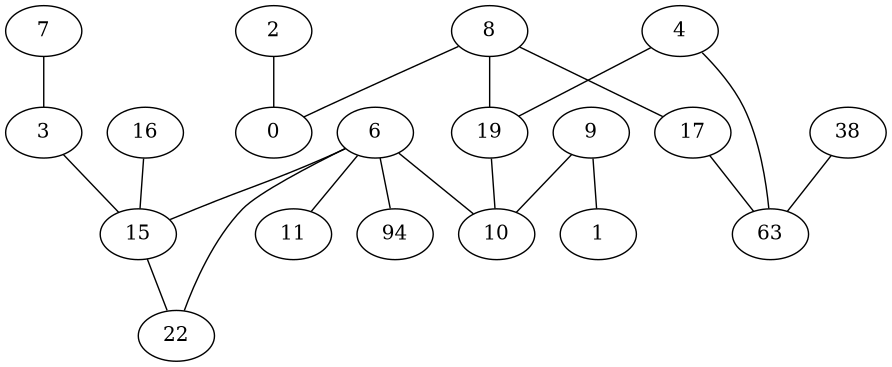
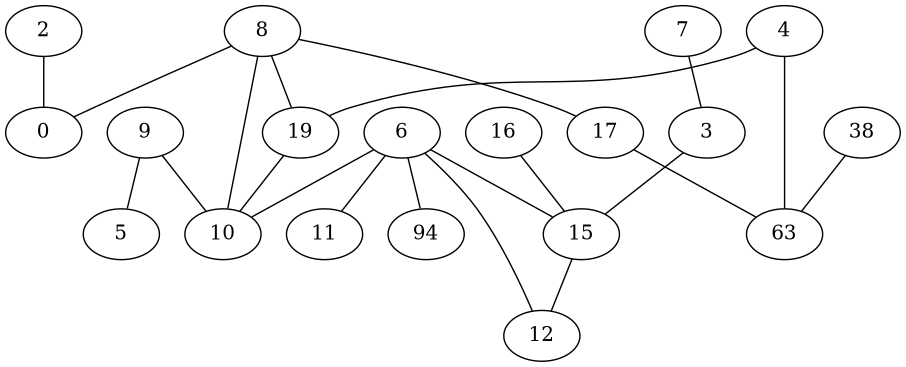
edge "8" -- "10": added
node "1": label "1" -> "5"
node "22": label "22" -> "12"
